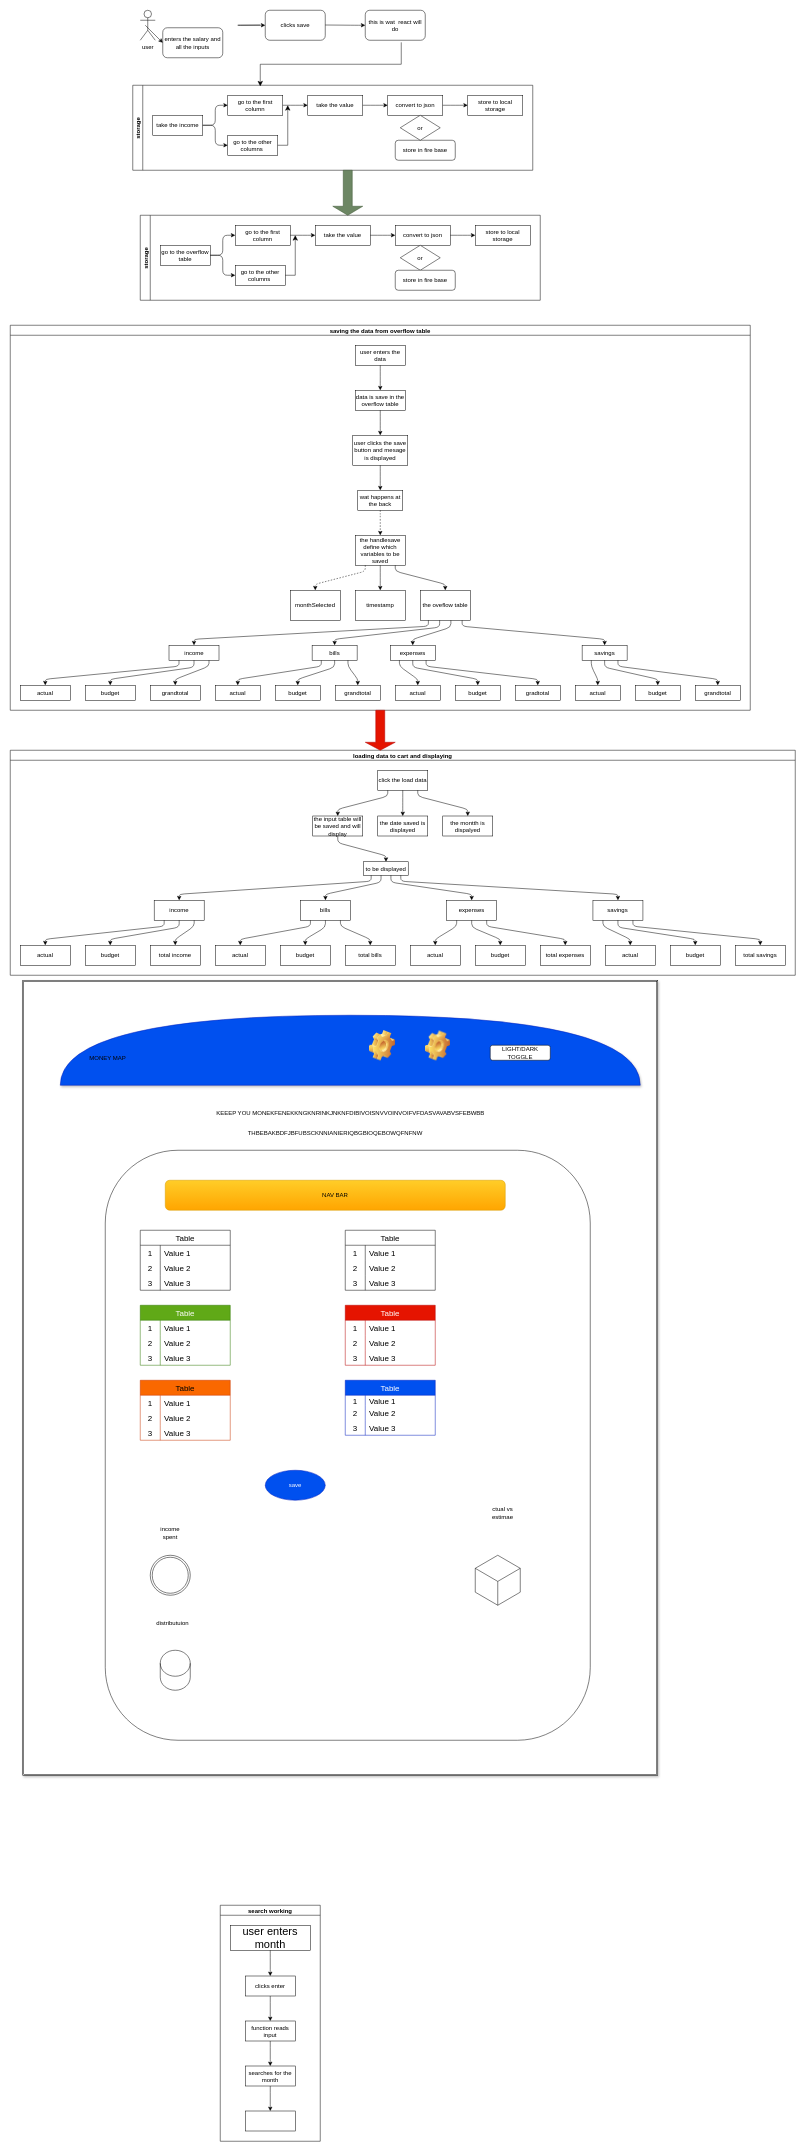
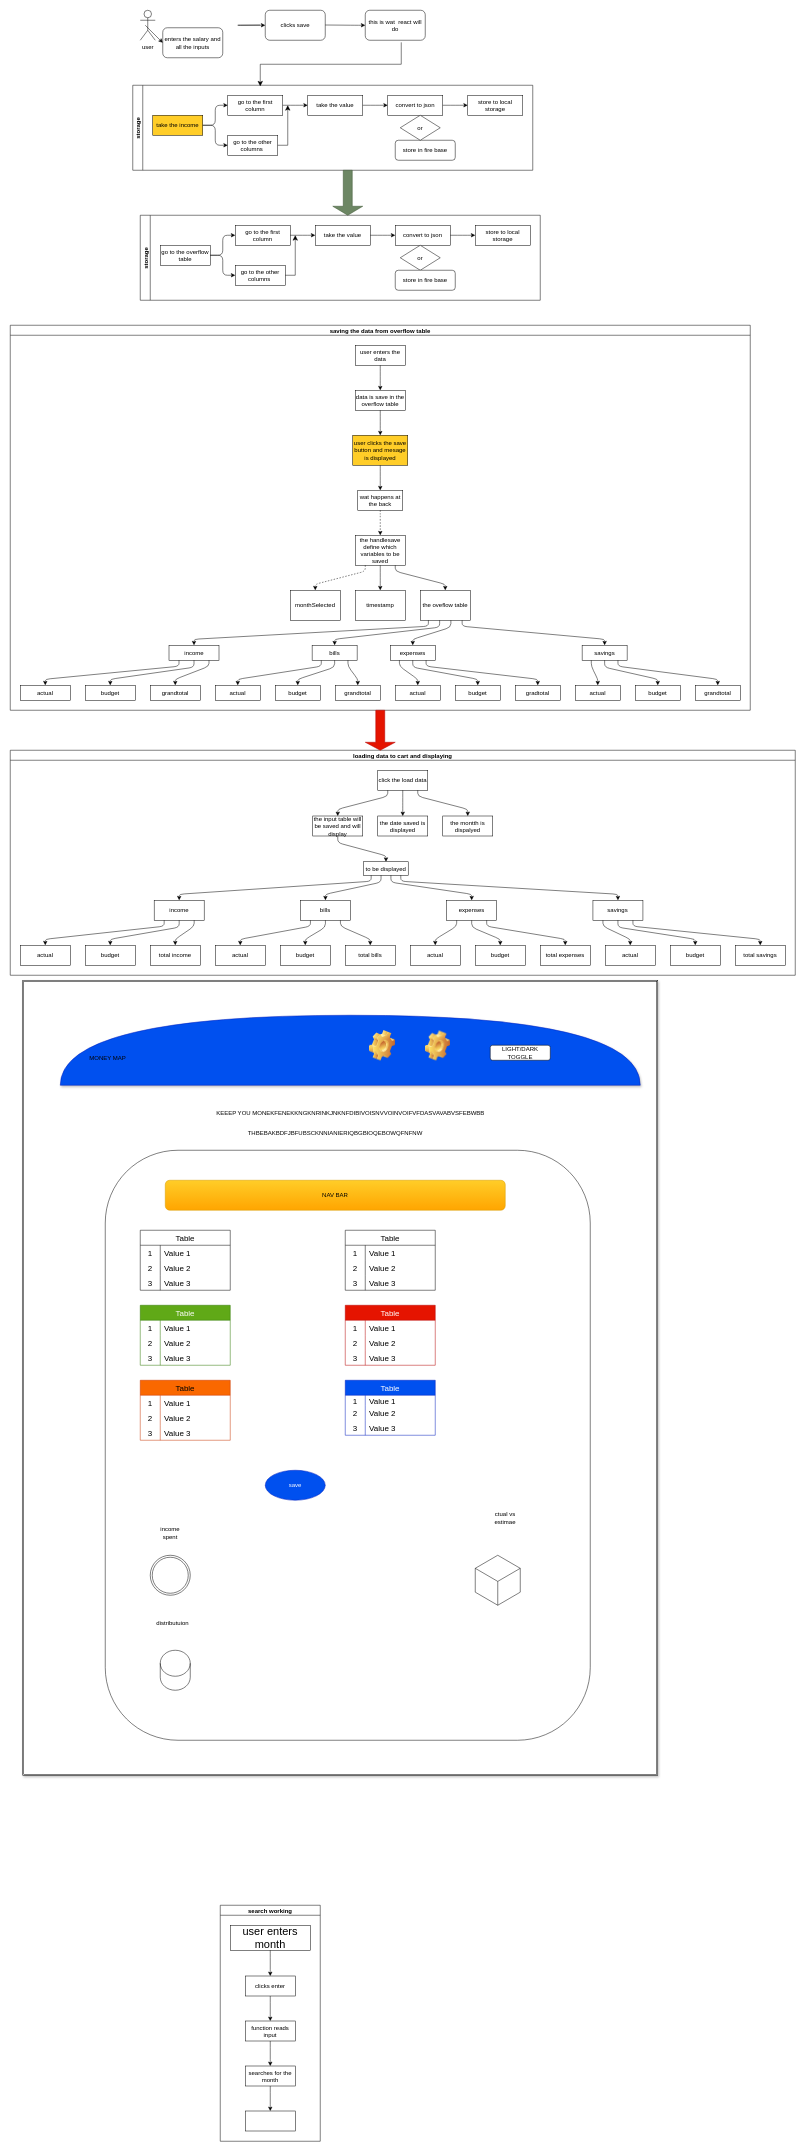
node "take the income": fillcolor #ffffff -> #ffcd28
node "user clicks the save button and mesage is displayed": fillcolor #ffffff -> #ffcd28
node "ctual vs estimae": moved (503, 1513) -> (505, 1518)
